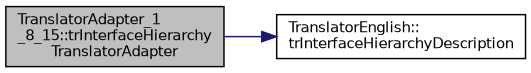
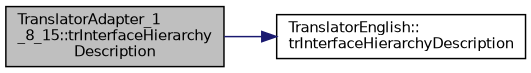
node "TranslatorAdapter_1 _8_15::trInterfaceHierarchy TranslatorAdapter": label "TranslatorAdapter_1 _8_15::trInterfaceHierarchy TranslatorAdapter" -> "TranslatorAdapter_1 _8_15::trInterfaceHierarchy Description"
